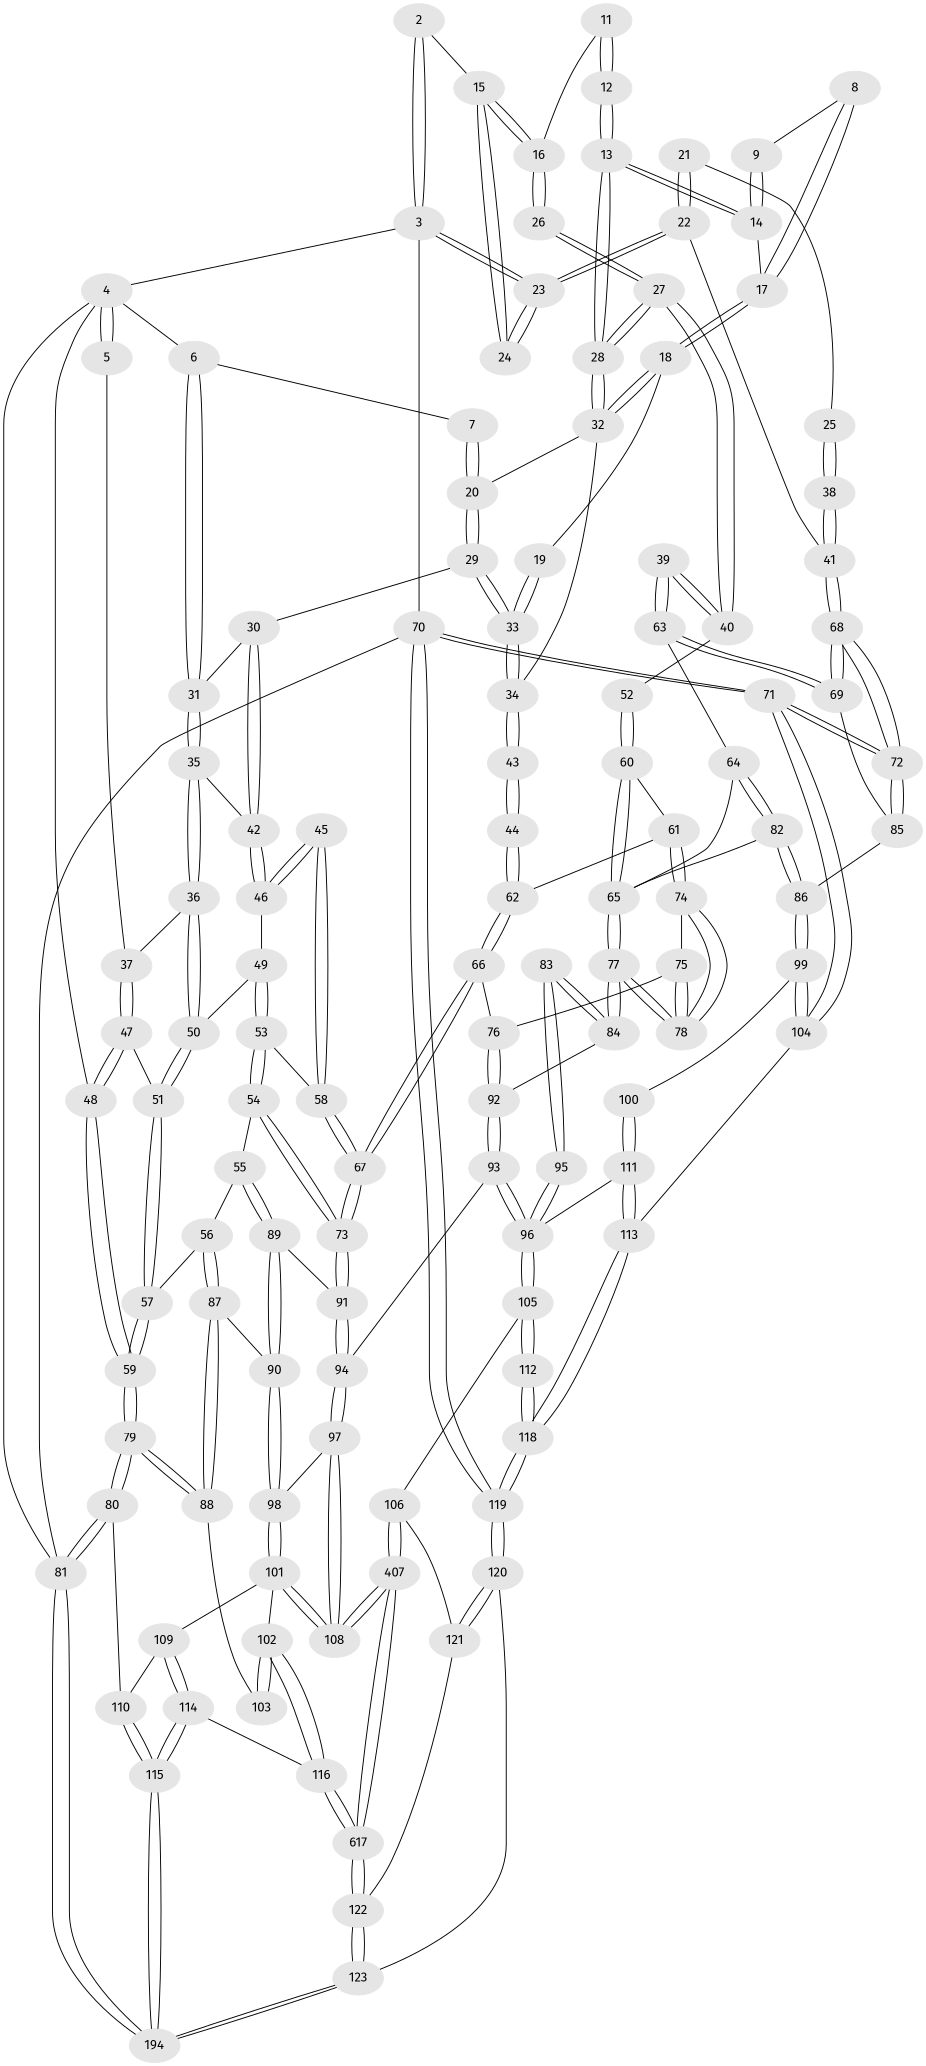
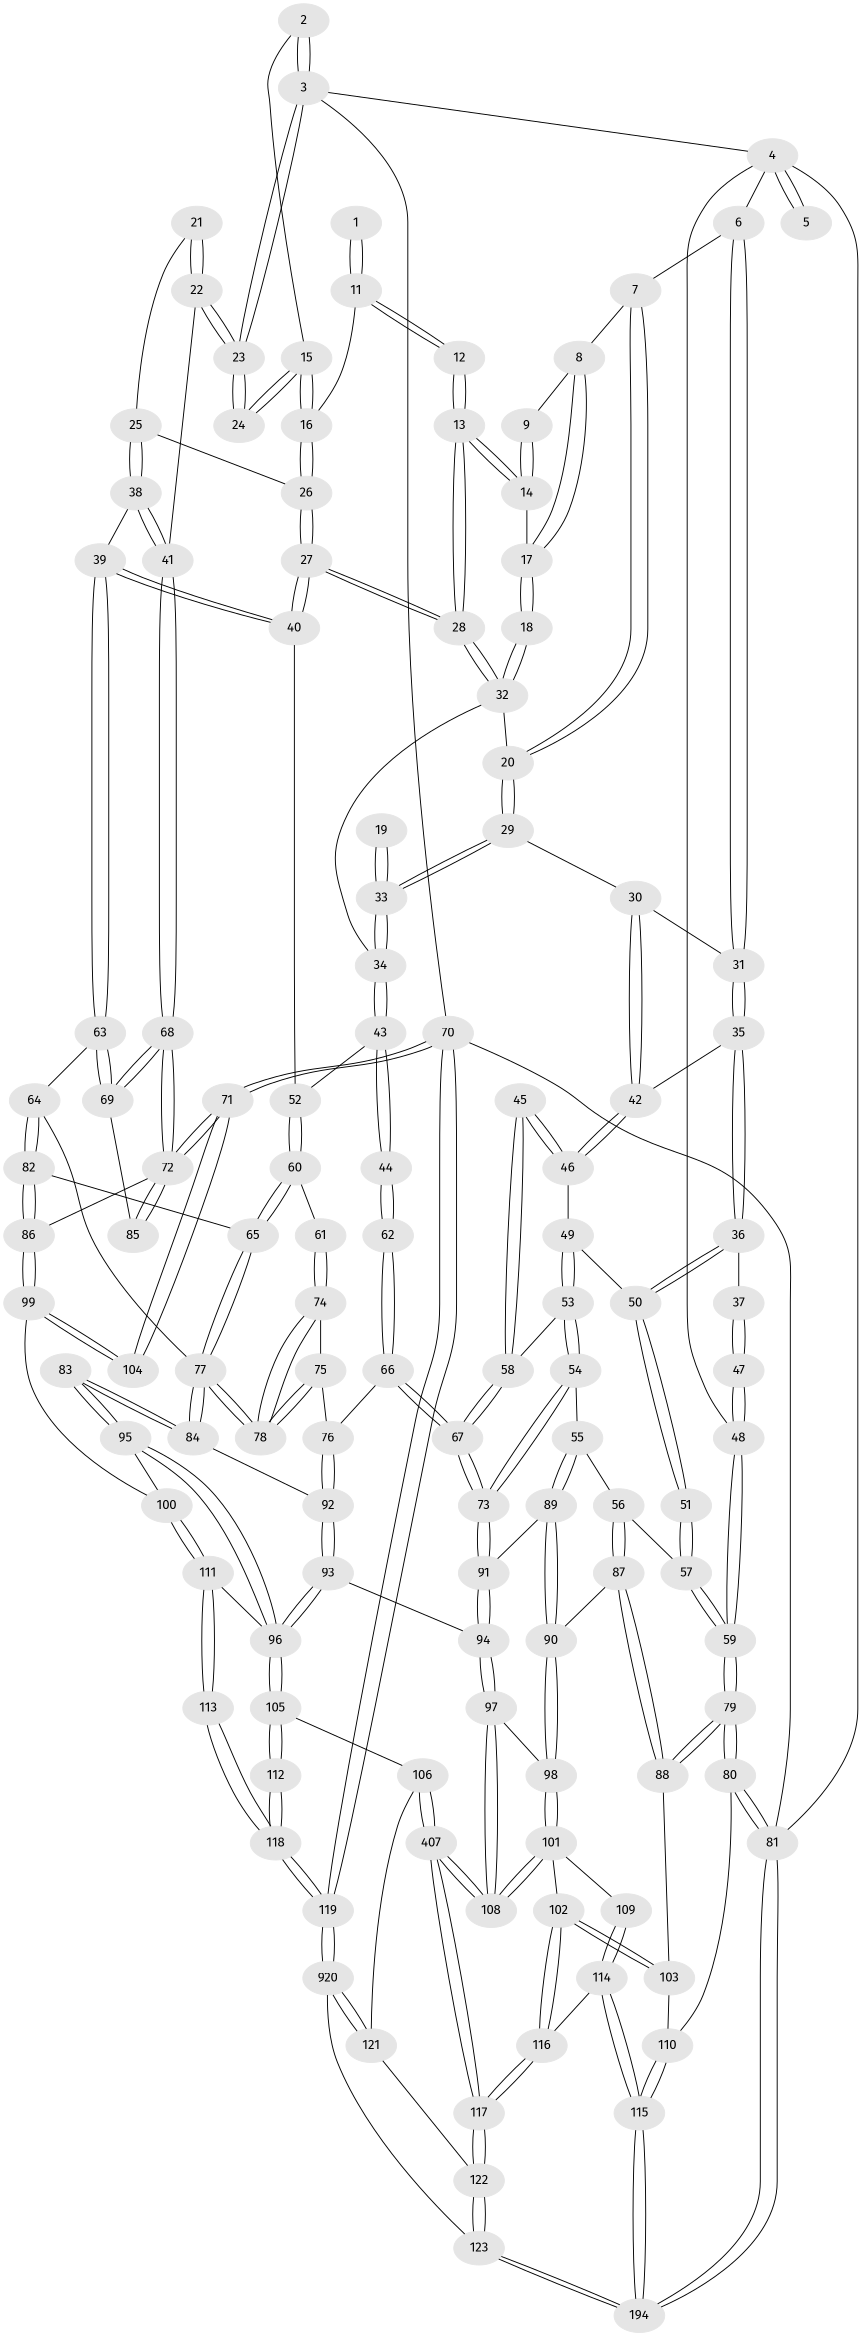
node "1": added
edge "7" -- "8": added
edge "25" -- "26": added
edge "18" -- "19": removed
edge "38" -- "39": added
edge "5" -- "37": removed
edge "64" -- "65": now "64" -- "77"
edge "61" -- "62": removed
edge "85" -- "86": now "72" -- "86"
edge "43" -- "52": added
edge "47" -- "51": removed
edge "104" -- "113": removed
edge "95" -- "100": added
node "120": label "120" -> "920"
edge "109" -- "110": now "103" -- "110"
node "617": label "617" -> "117"
